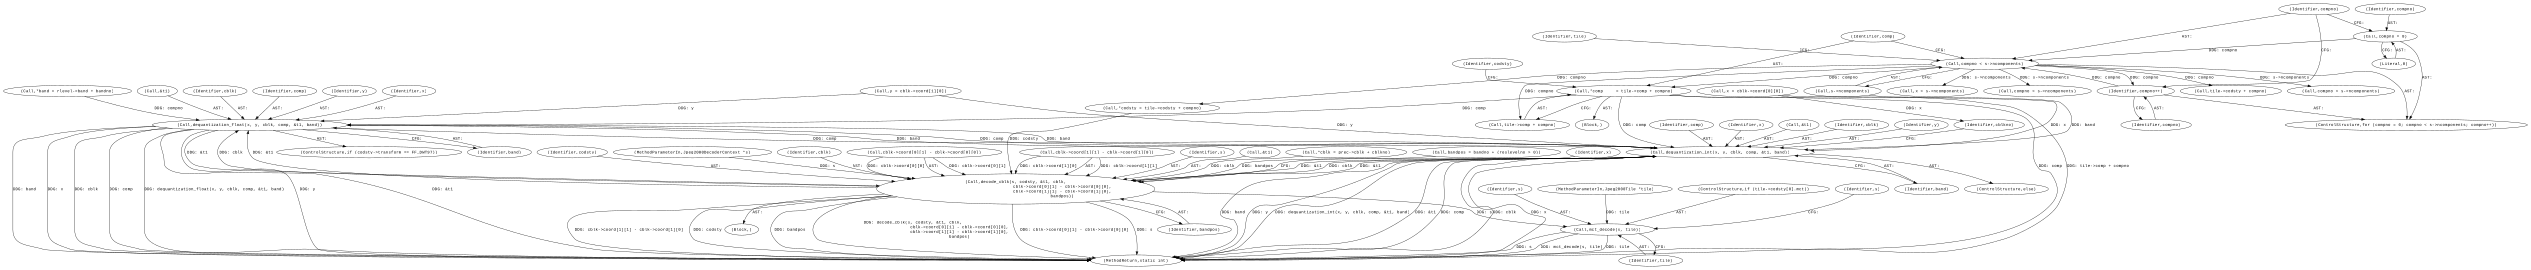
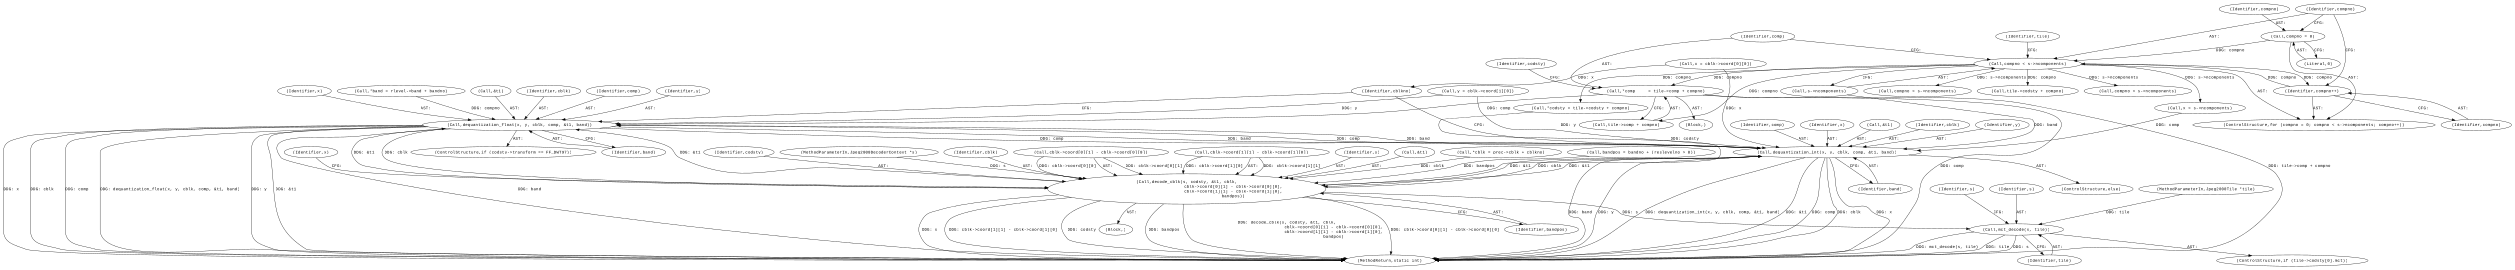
edge "(Identifier,cblkno)" -> "(Call,dequantization_float(x, y, cblk, comp, &t1, band))": added, label "CFG:"
edge "(Call,*comp     = tile->comp + compno)" -> "(Call,dequantization_int(x, y, cblk, comp, &t1, band))": now "(Call,x < s->ncomponents)" -> "(Call,dequantization_int(x, y, cblk, comp, &t1, band))"
edge "(ControlStructure,if (tile->codsty[0].mct))" -> "(Call,mct_decode(s, tile))": reversed
